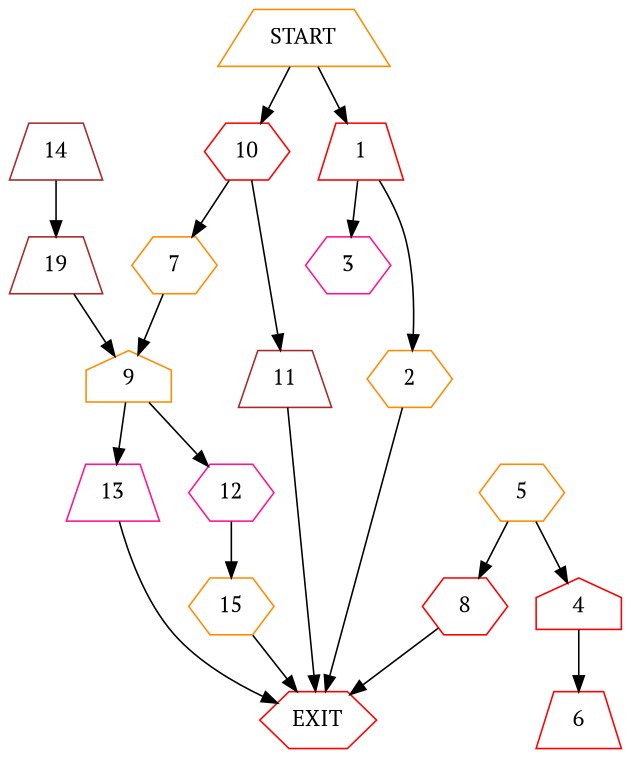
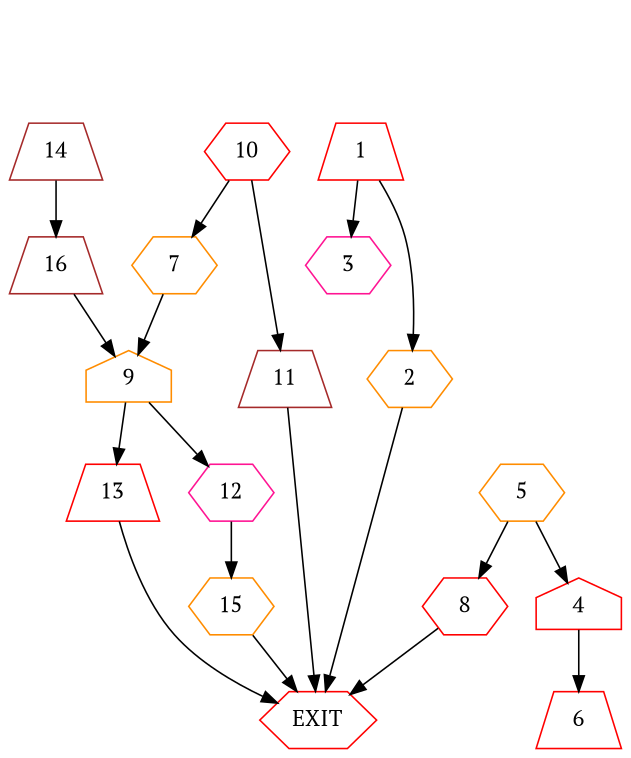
node "START": removed
node "19": label "19" -> "16"
node "13": color deeppink -> red
